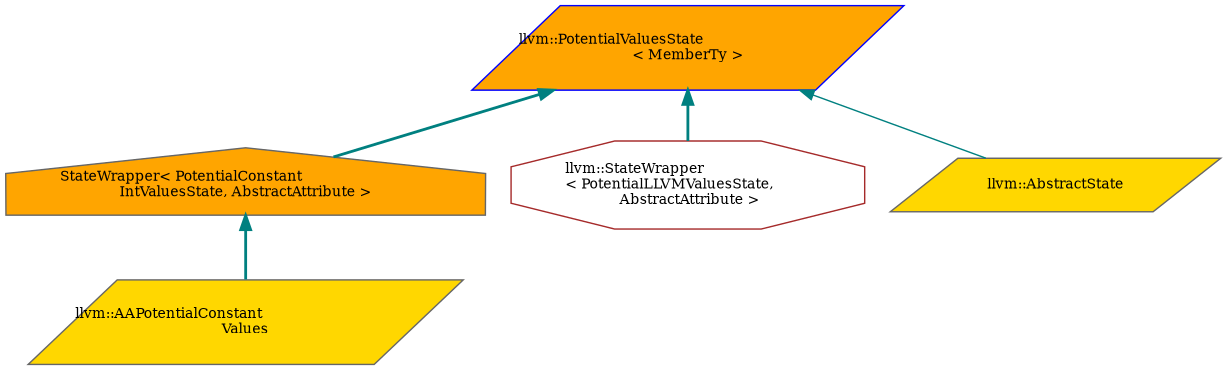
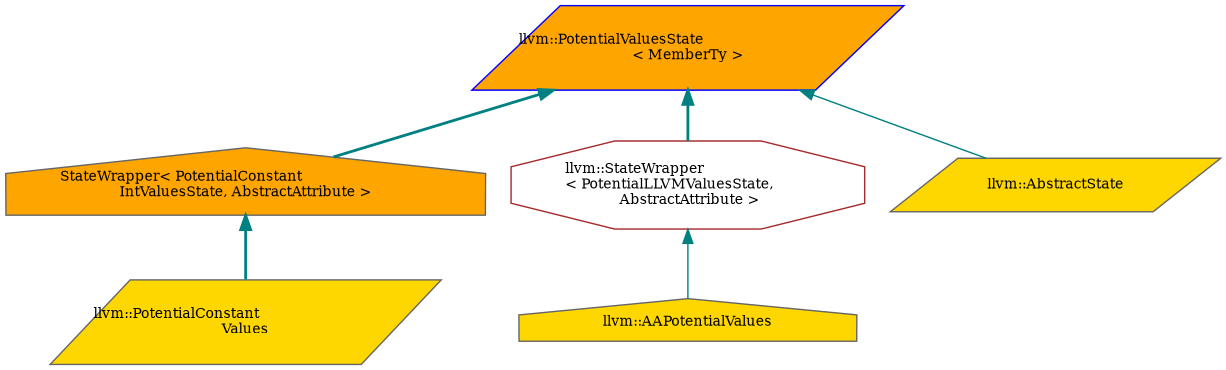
node "llvm::AAPotentialConstant Values": label "llvm::AAPotentialConstant Values" -> "llvm::PotentialConstant Values"
node "llvm::AAPotentialValues": added
